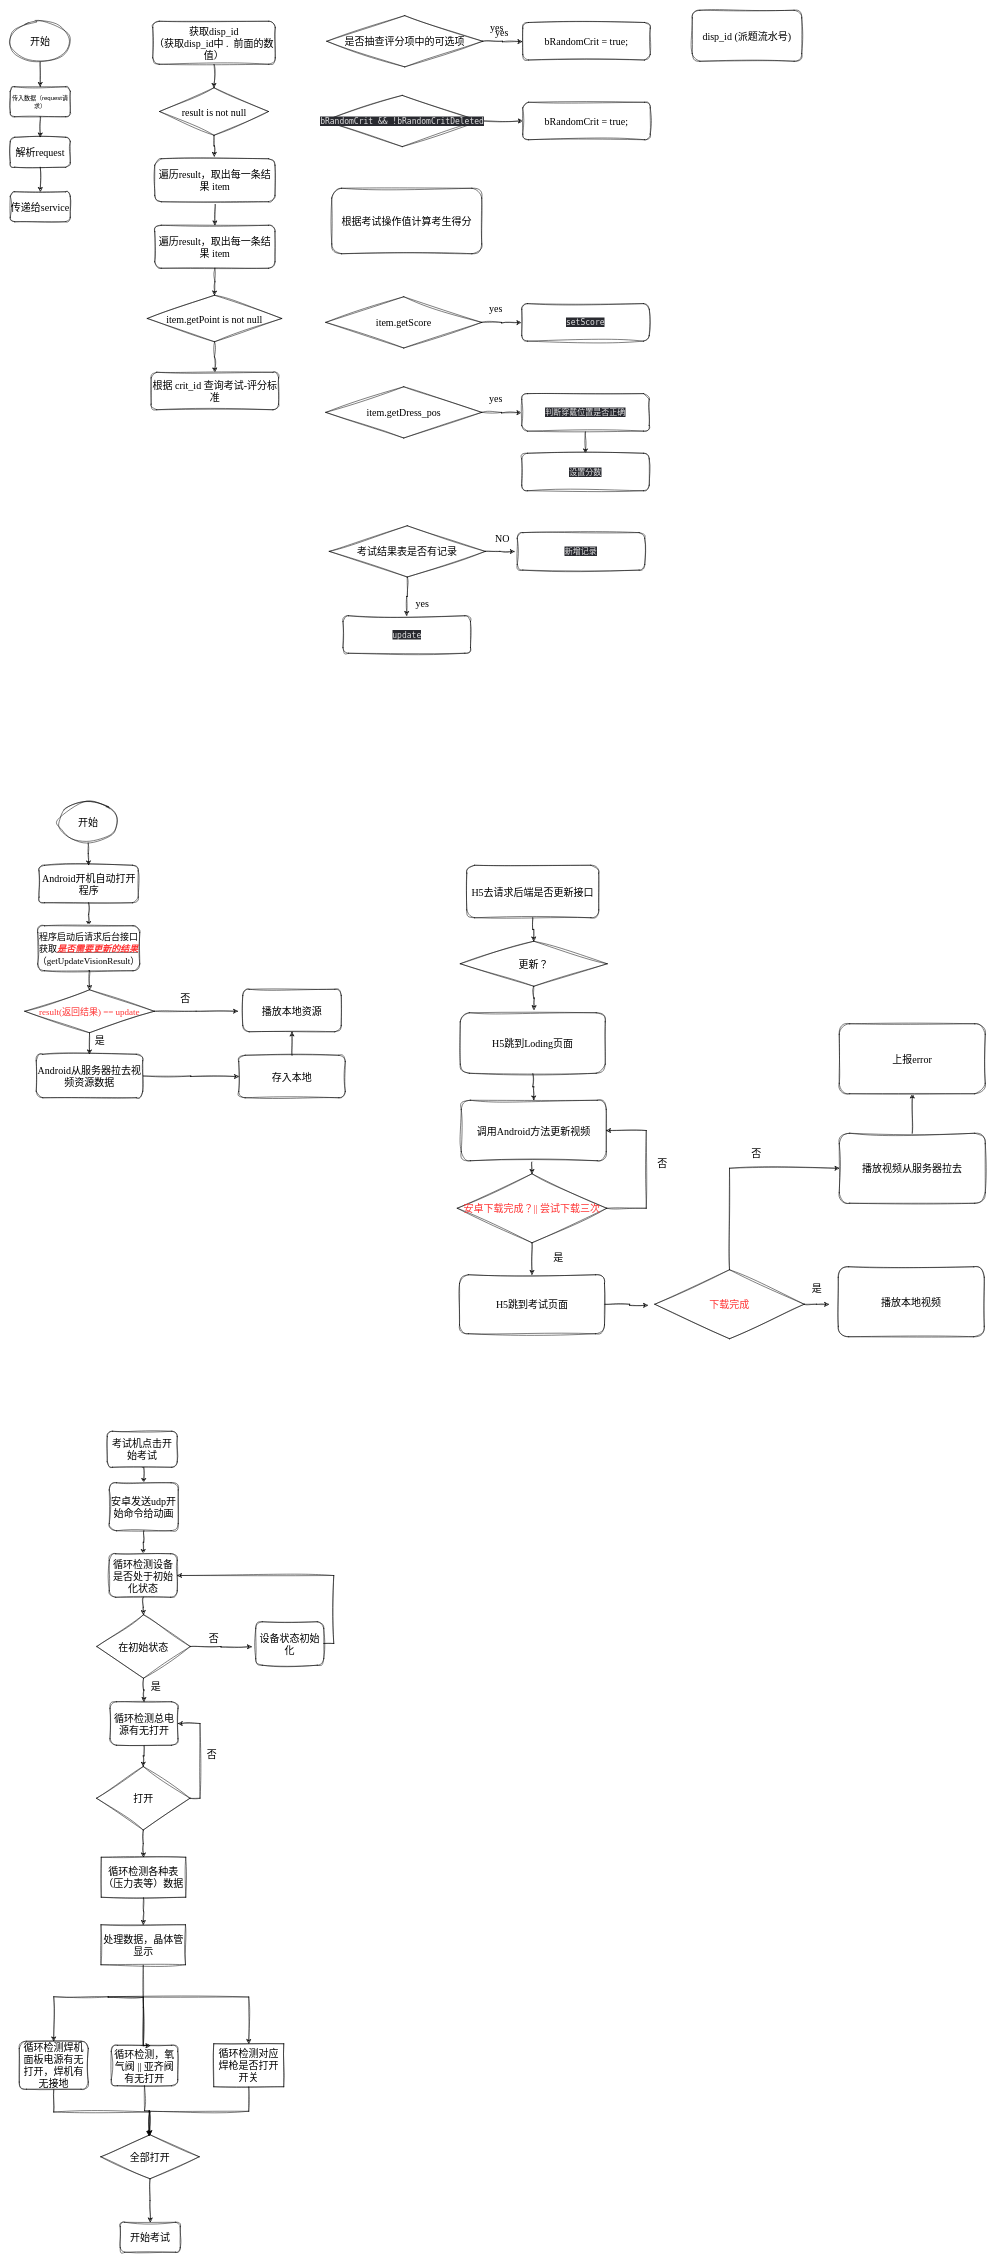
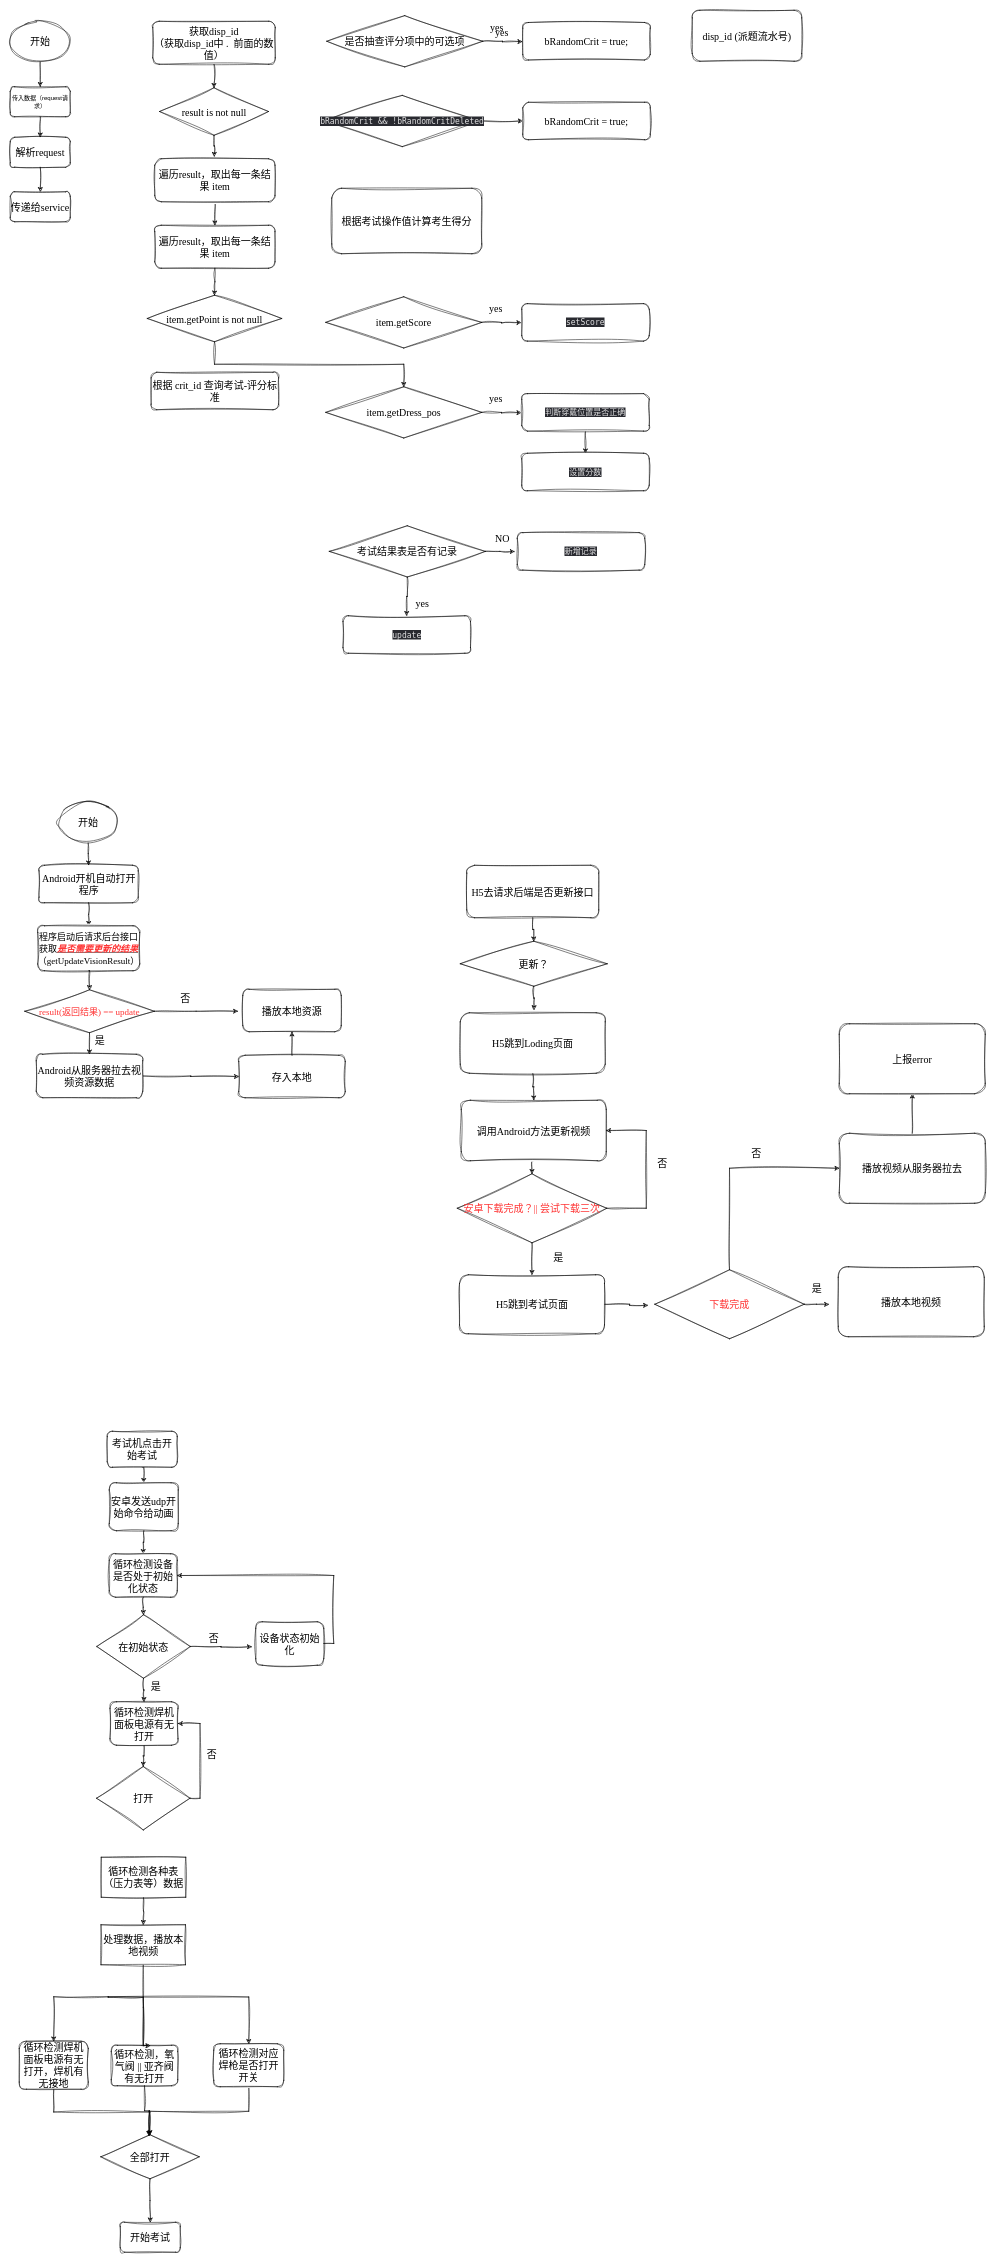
edge "item.getPoint is not null" -> "根据 crit_id 查询考试-评分标准": now "item.getPoint is not null" -> "item.getDress_pos"
node "循环检测总电源有无打开": label "循环检测总电源有无打开" -> "循环检测焊机面板电源有无打开"
edge "打开" -> "循环检测各种表（压力表等）数据": removed
node "处理数据，晶体管显示": label "处理数据，晶体管显示" -> "处理数据，播放本地视频"
node "循环检测对应焊枪是否打开开关": shape rectangle -> rounded rectangle
